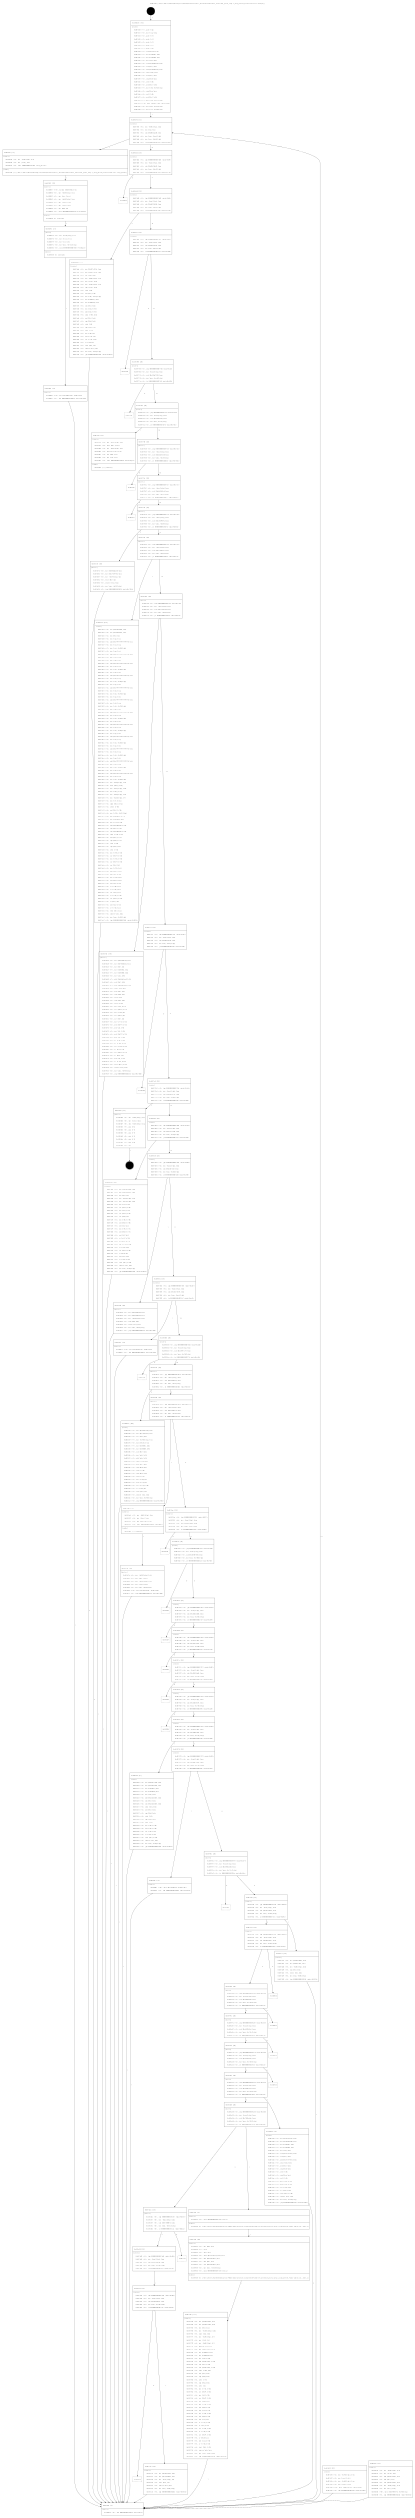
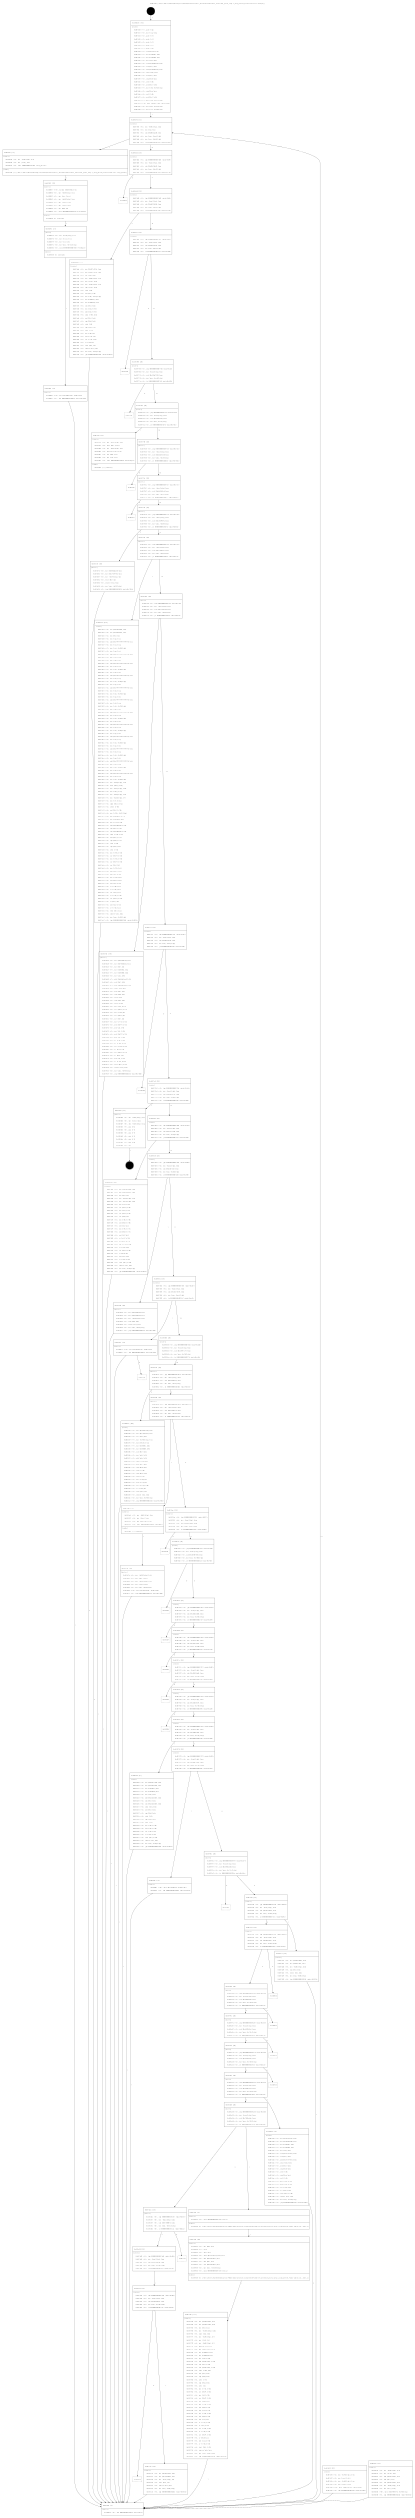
edge "0x401858 [28]" -> "0x402276": now "0x4024c7 [15]" -> "0x402276"
